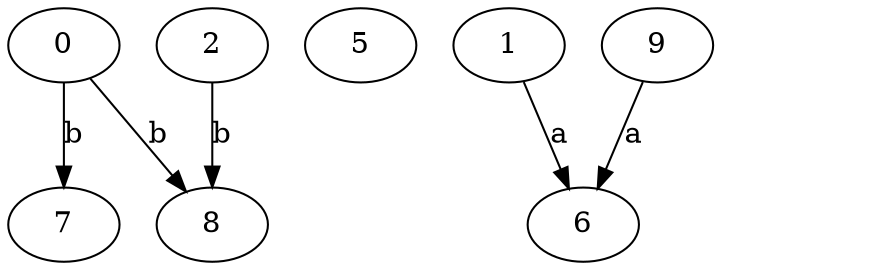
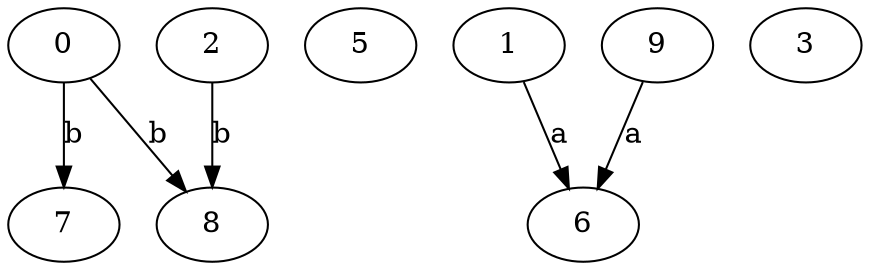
node "3": added
